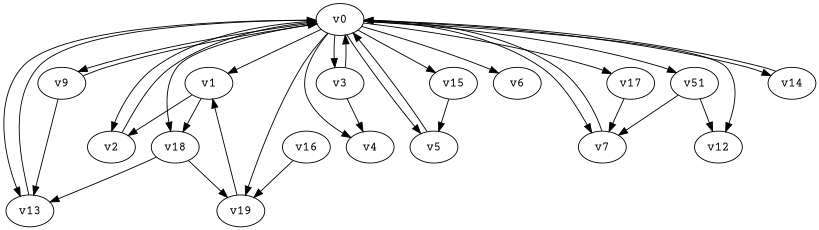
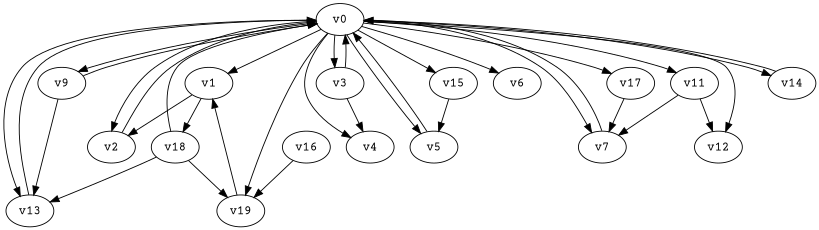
edge "v0" -> "v18": reversed
node "v51": label "v51" -> "v11"
